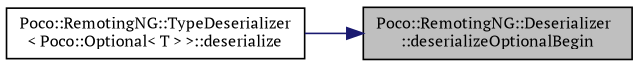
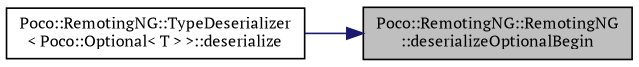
node "Poco::RemotingNG::Deserializer ::deserializeOptionalBegin": label "Poco::RemotingNG::Deserializer ::deserializeOptionalBegin" -> "Poco::RemotingNG::RemotingNG ::deserializeOptionalBegin"
